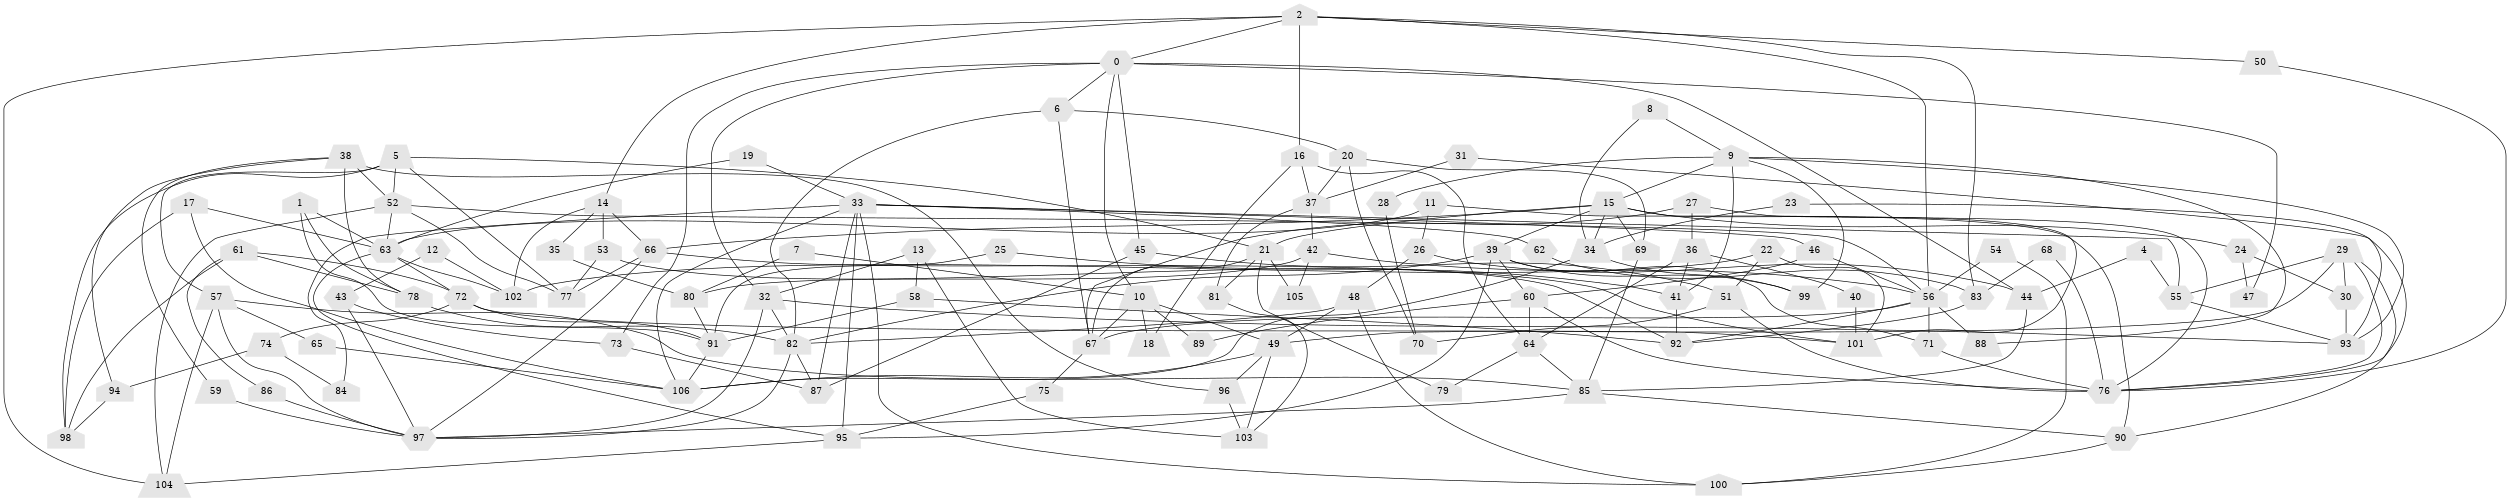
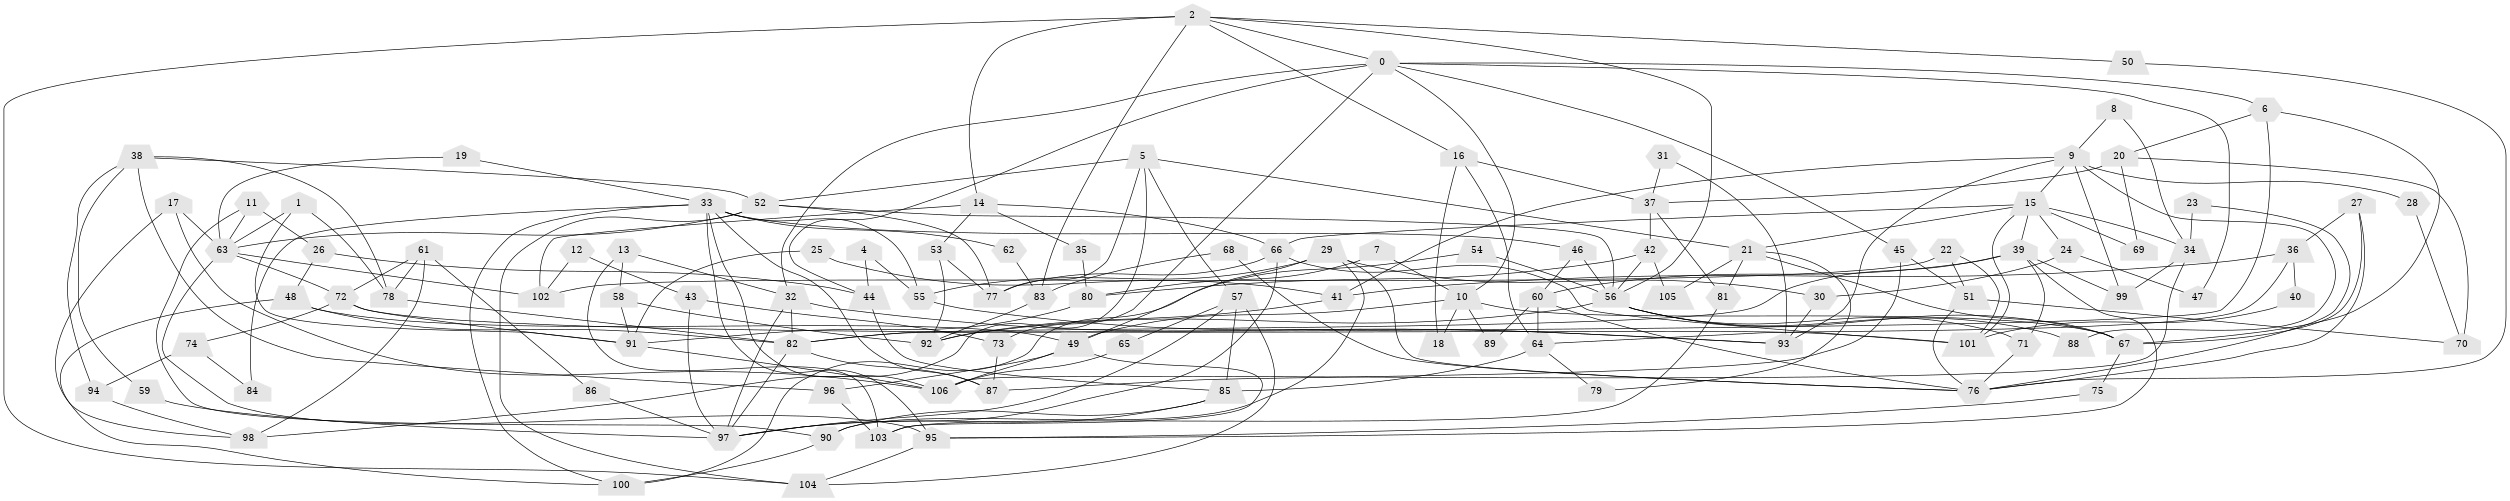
edge "69" -- "85": removed
